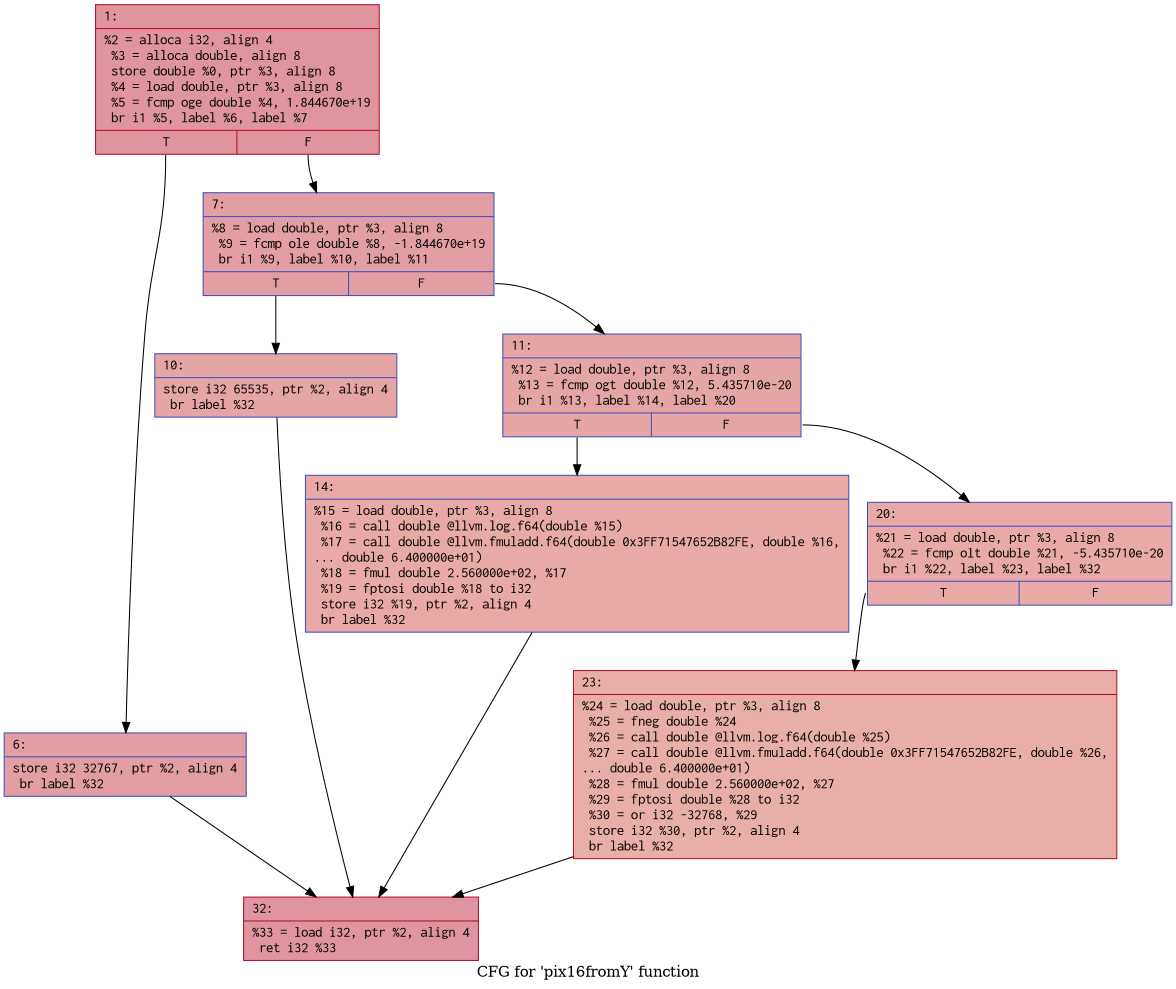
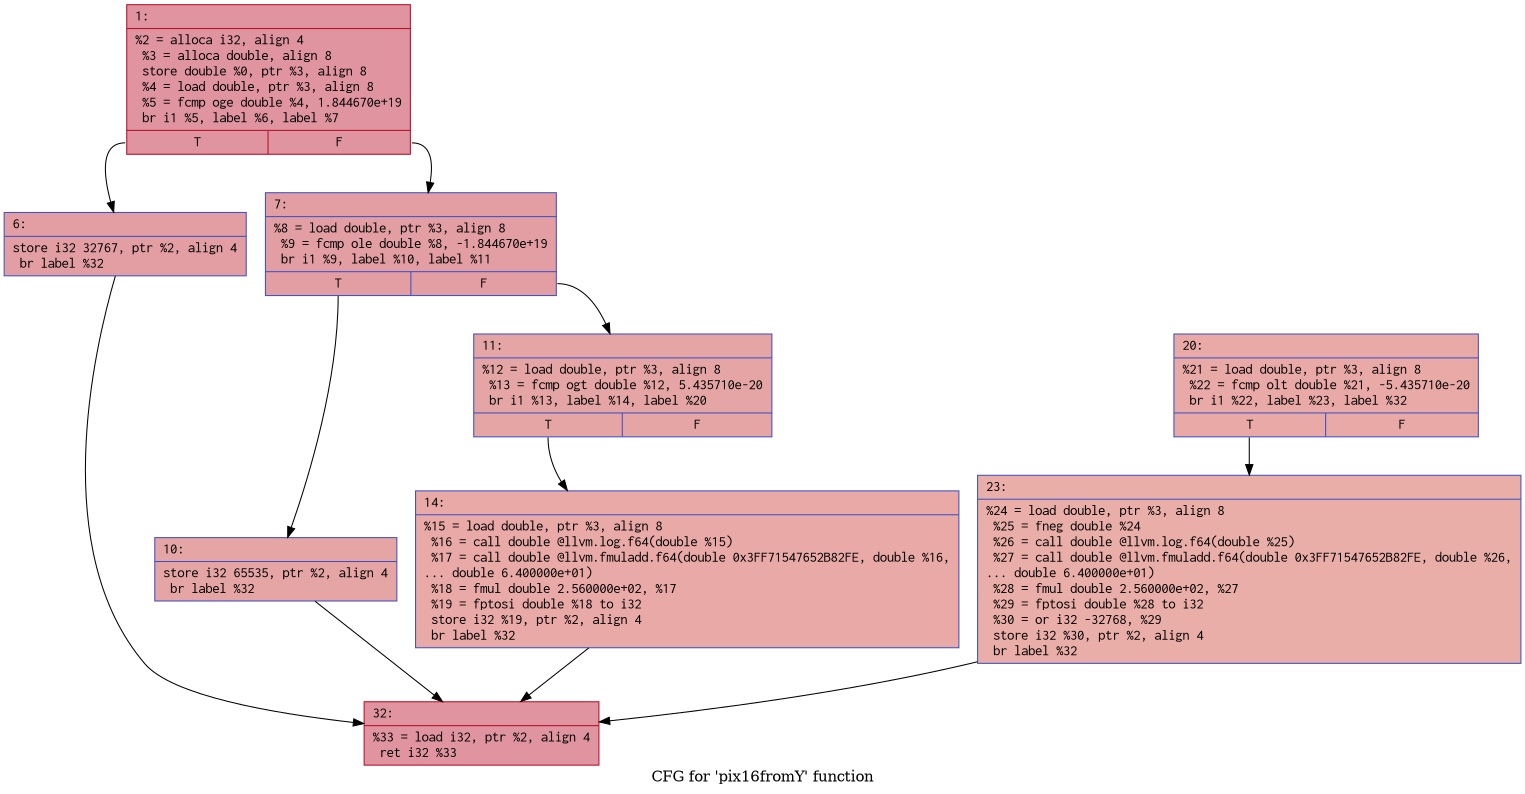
edge "11:" -> "20:": removed
node "23:": color #b70d28ff -> #3d50c3ff
